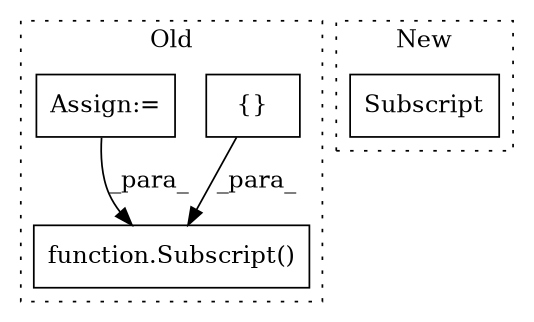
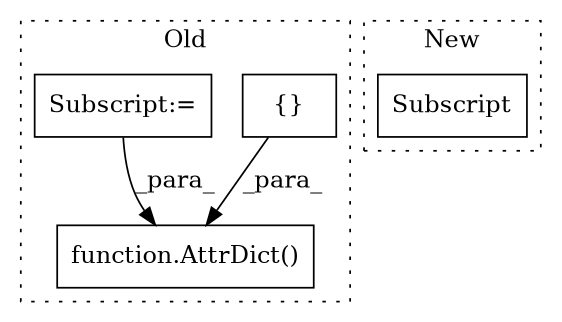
node "Assign:=": label "Assign:=" -> "Subscript:="
node "function.Subscript()": label "function.Subscript()" -> "function.AttrDict()"
